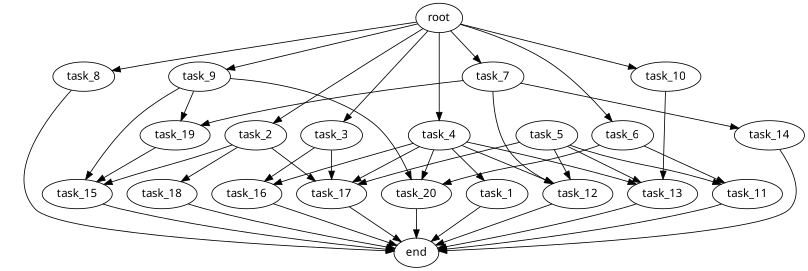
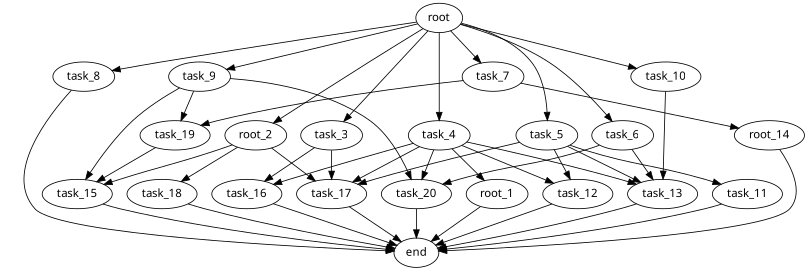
edge "root" -> "task_5": added
node "task_2": label "task_2" -> "root_2"
node "task_14": label "task_14" -> "root_14"
edge "task_7" -> "task_12": removed
edge "task_6" -> "task_11": now "task_6" -> "task_13"
node "task_1": label "task_1" -> "root_1"
